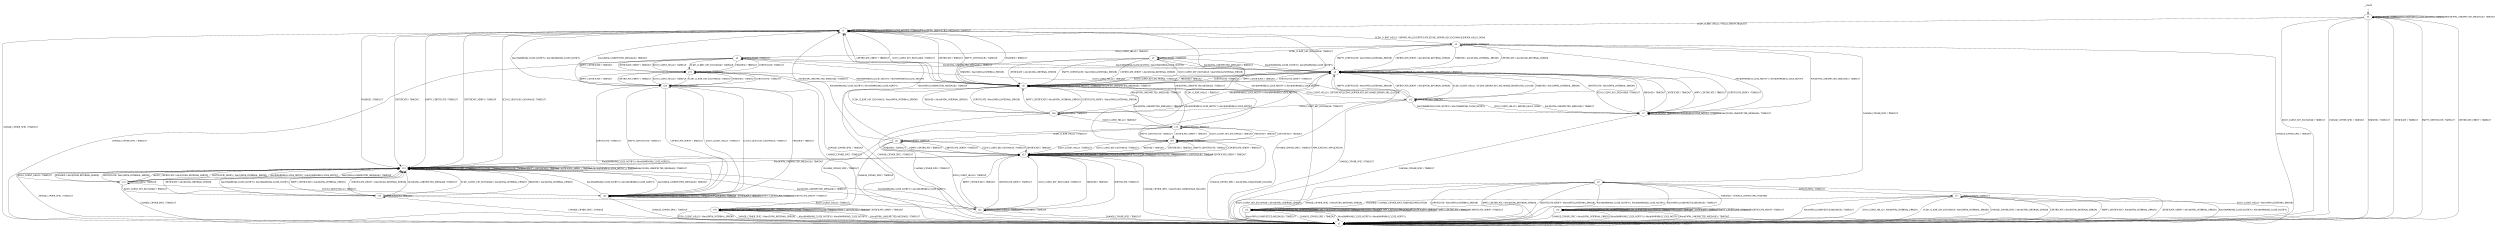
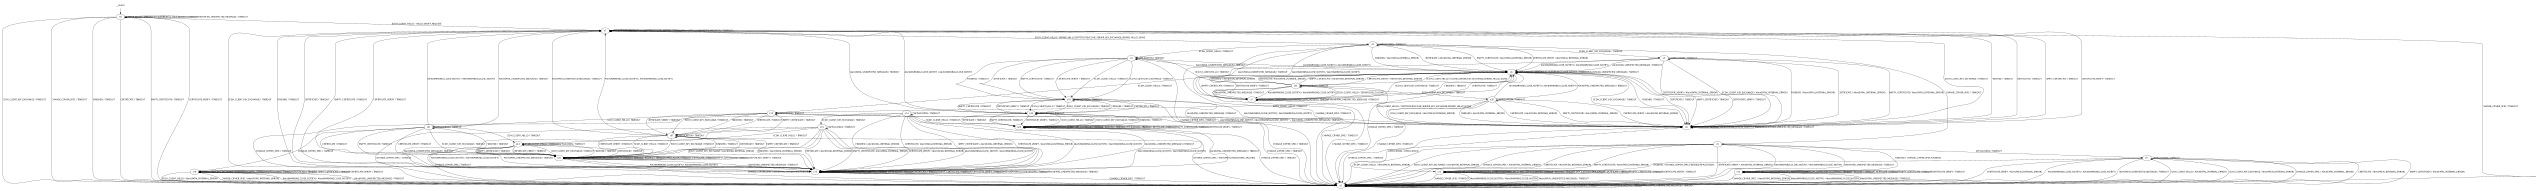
edge "s8" -> "s25": reversed
edge "s15" -> "s18": removed, label "CHANGE_CIPHER_SPEC / TIMEOUT"
edge "s13" -> "s14": removed, label "ECDH_CLIENT_HELLO / TIMEOUT"
